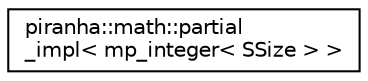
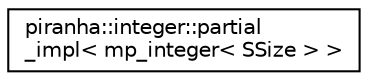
node "piranha::math::partial _impl< mp_integer< SSize > >": label "piranha::math::partial _impl< mp_integer< SSize > >" -> "piranha::integer::partial _impl< mp_integer< SSize > >"
